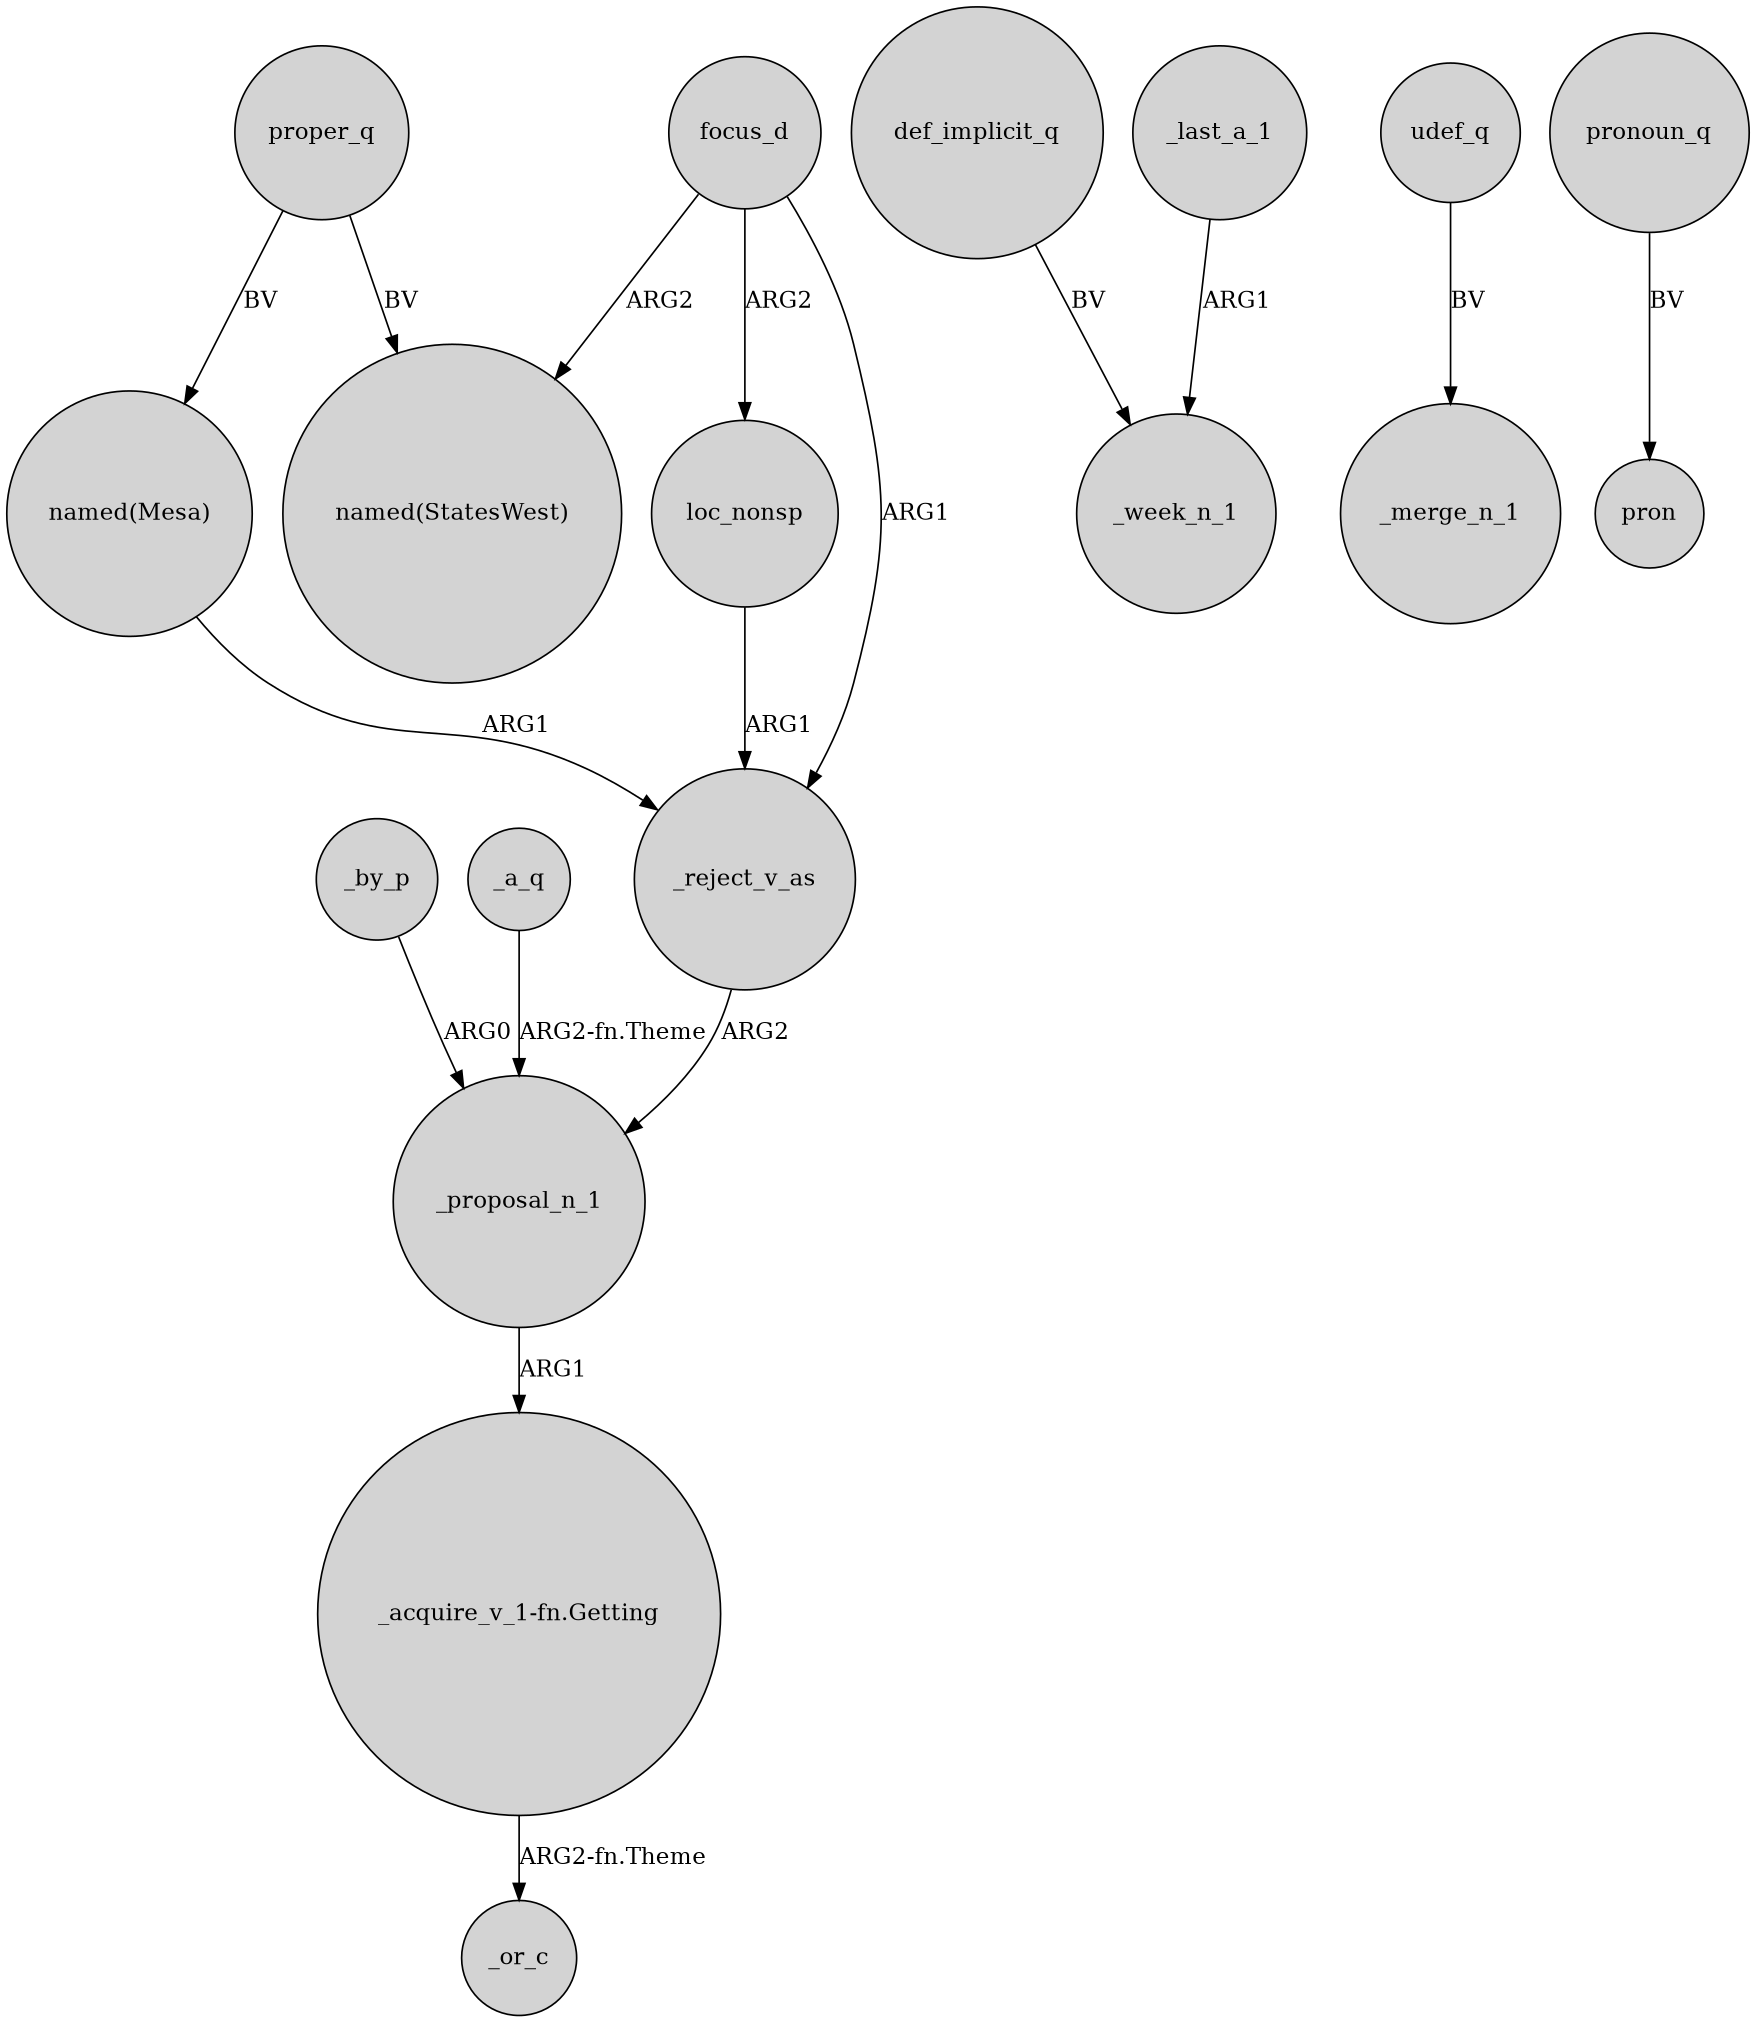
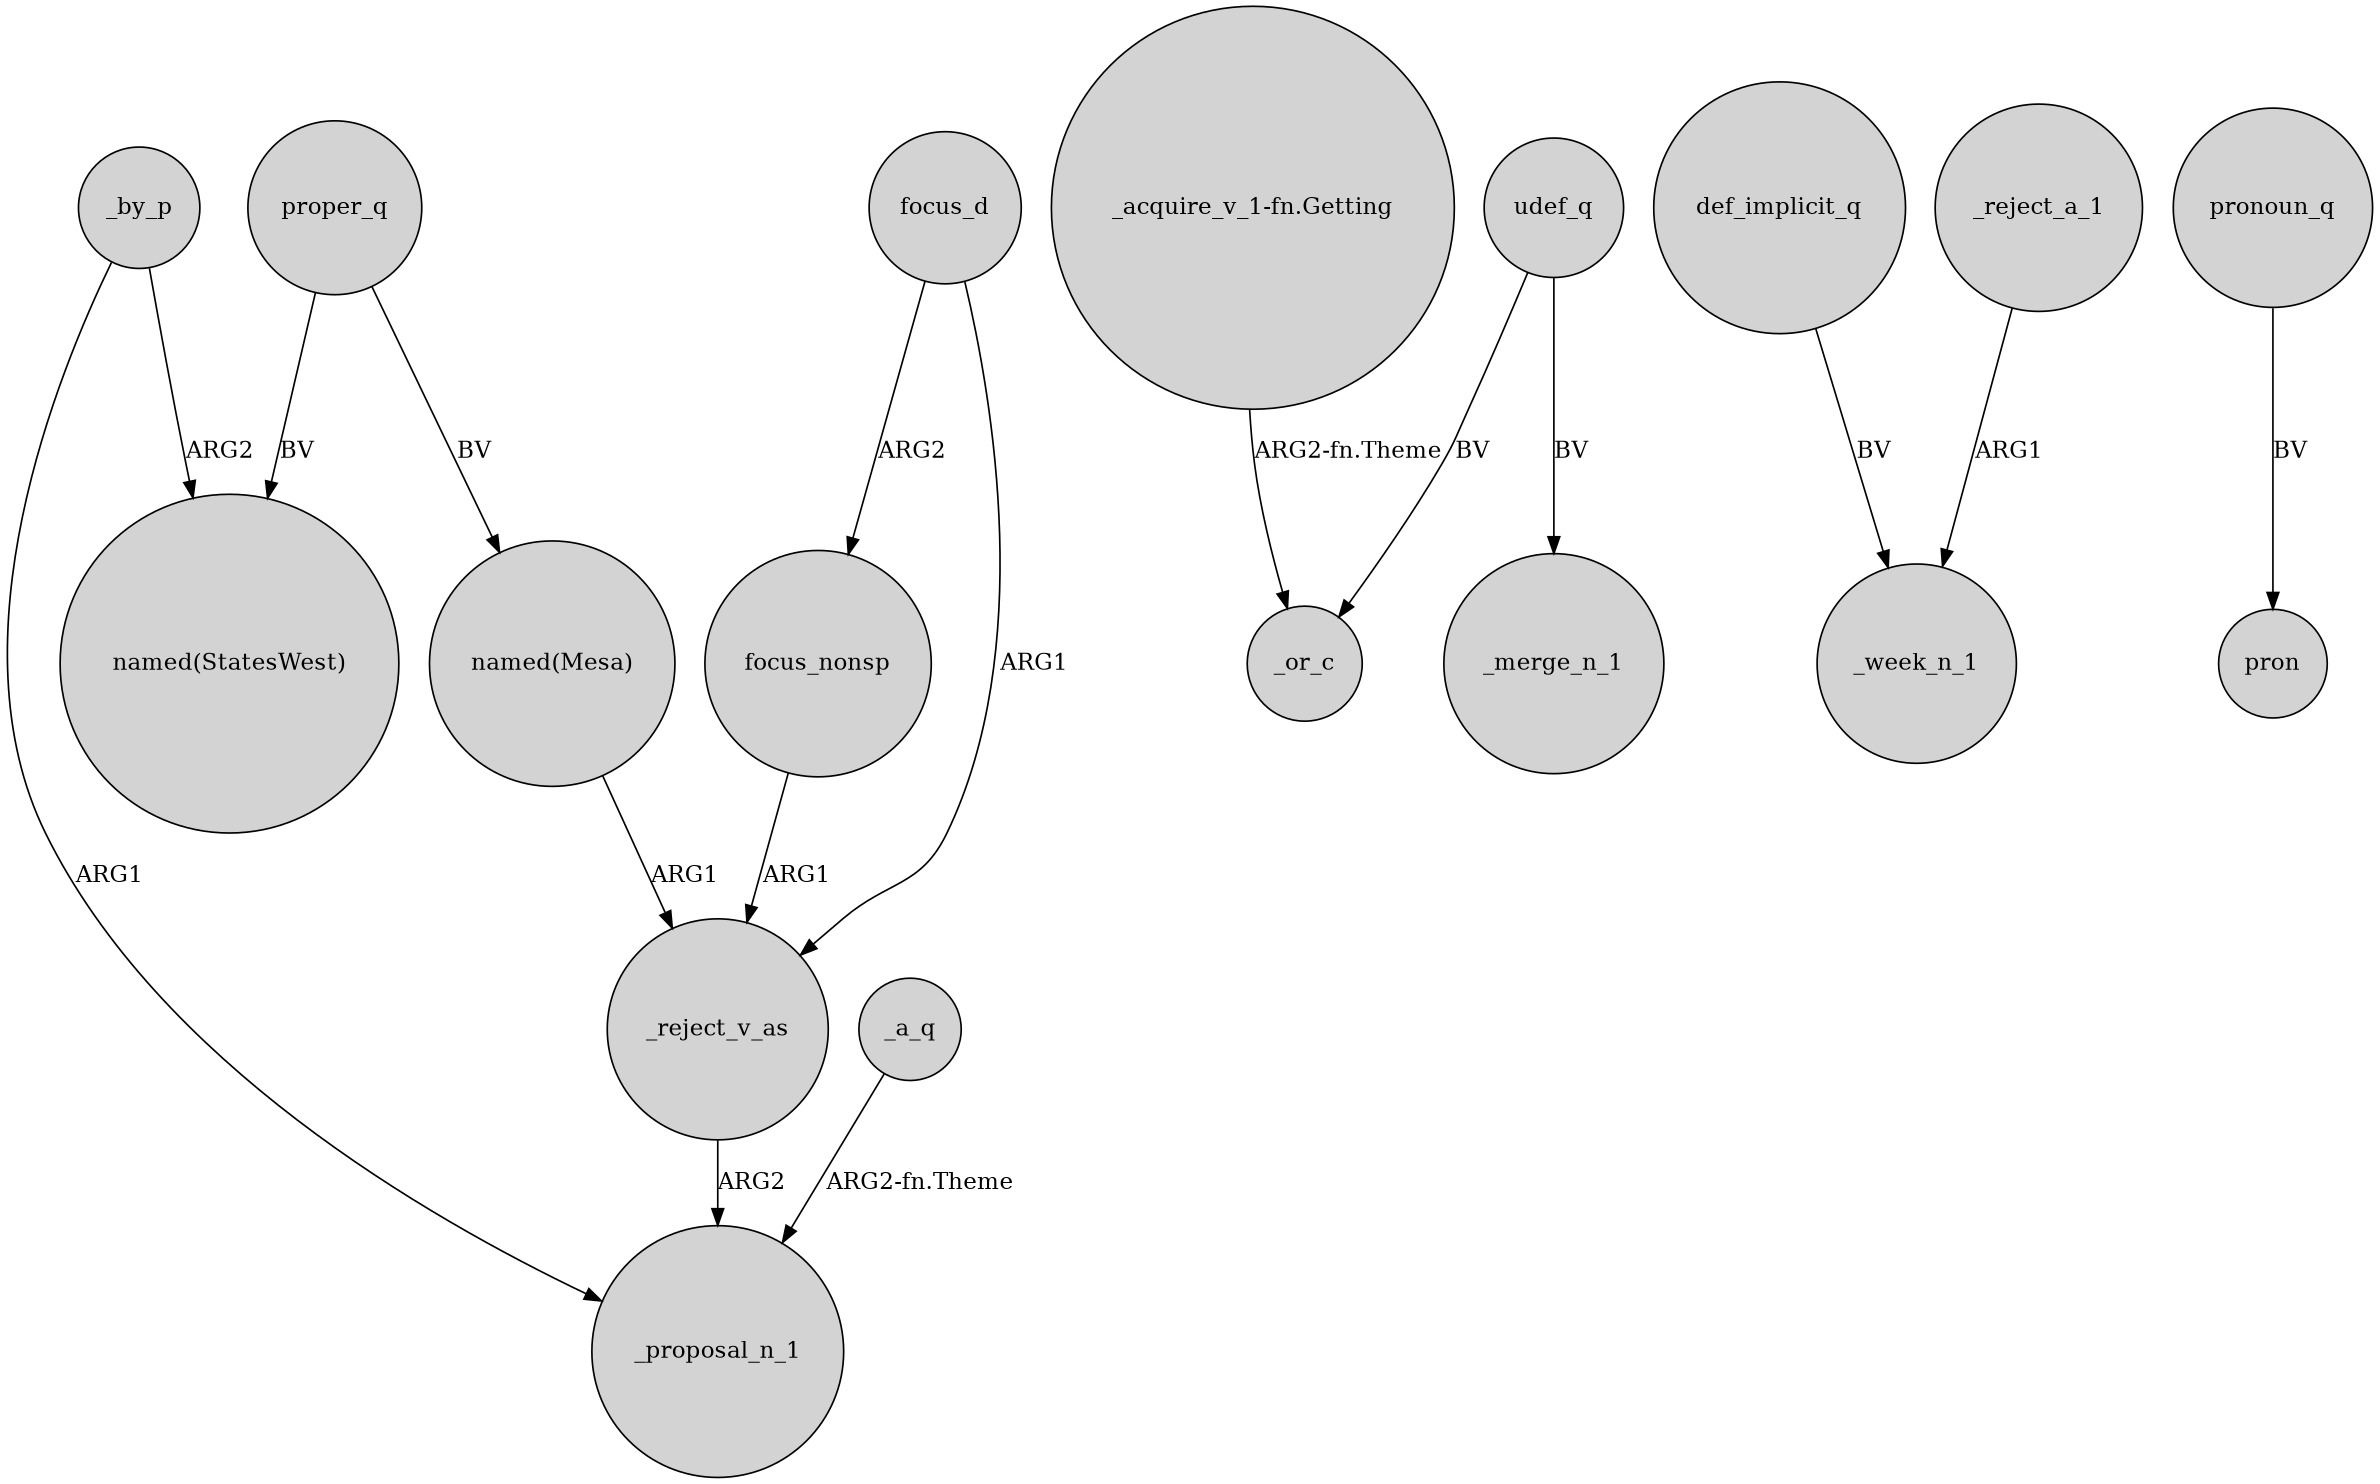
node "_last_a_1": label "_last_a_1" -> "_reject_a_1"
edge "focus_d" -> "named(StatesWest)": now "_by_p" -> "named(StatesWest)"
edge "udef_q" -> "_or_c": added, label "BV"
node "loc_nonsp": label "loc_nonsp" -> "focus_nonsp"
edge "_by_p" -> "_proposal_n_1": label "ARG0" -> "ARG1"
edge "_proposal_n_1" -> "_acquire_v_1-fn.Getting": removed, label "ARG1"
